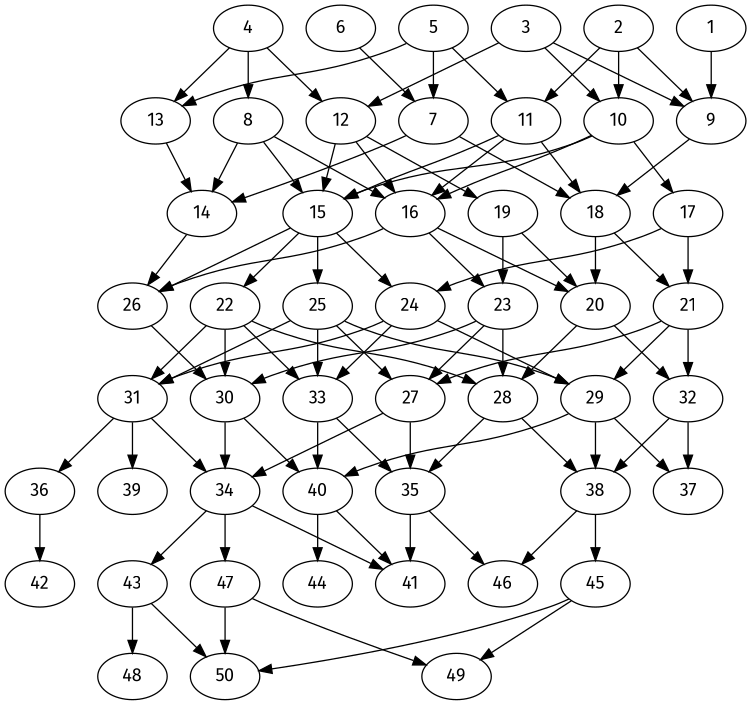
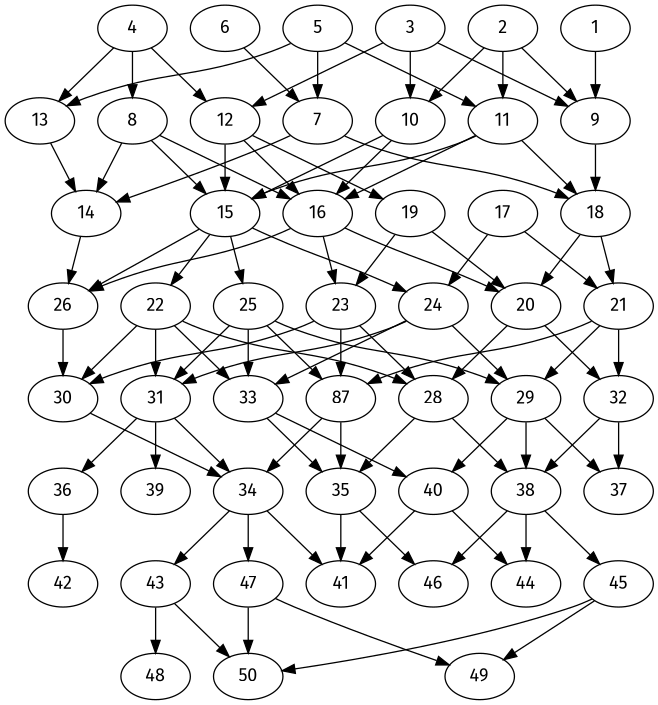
edge "10" -> "17": removed
node "27": label "27" -> "87"
edge "30" -> "40": removed
edge "38" -> "44": added
